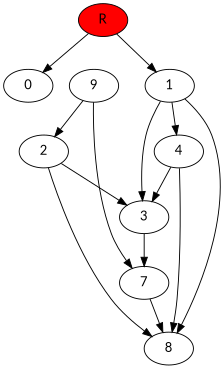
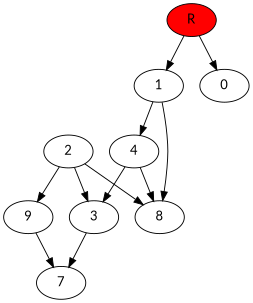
edge "9" -> "2": reversed
edge "1" -> "3": removed
edge "7" -> "8": removed
